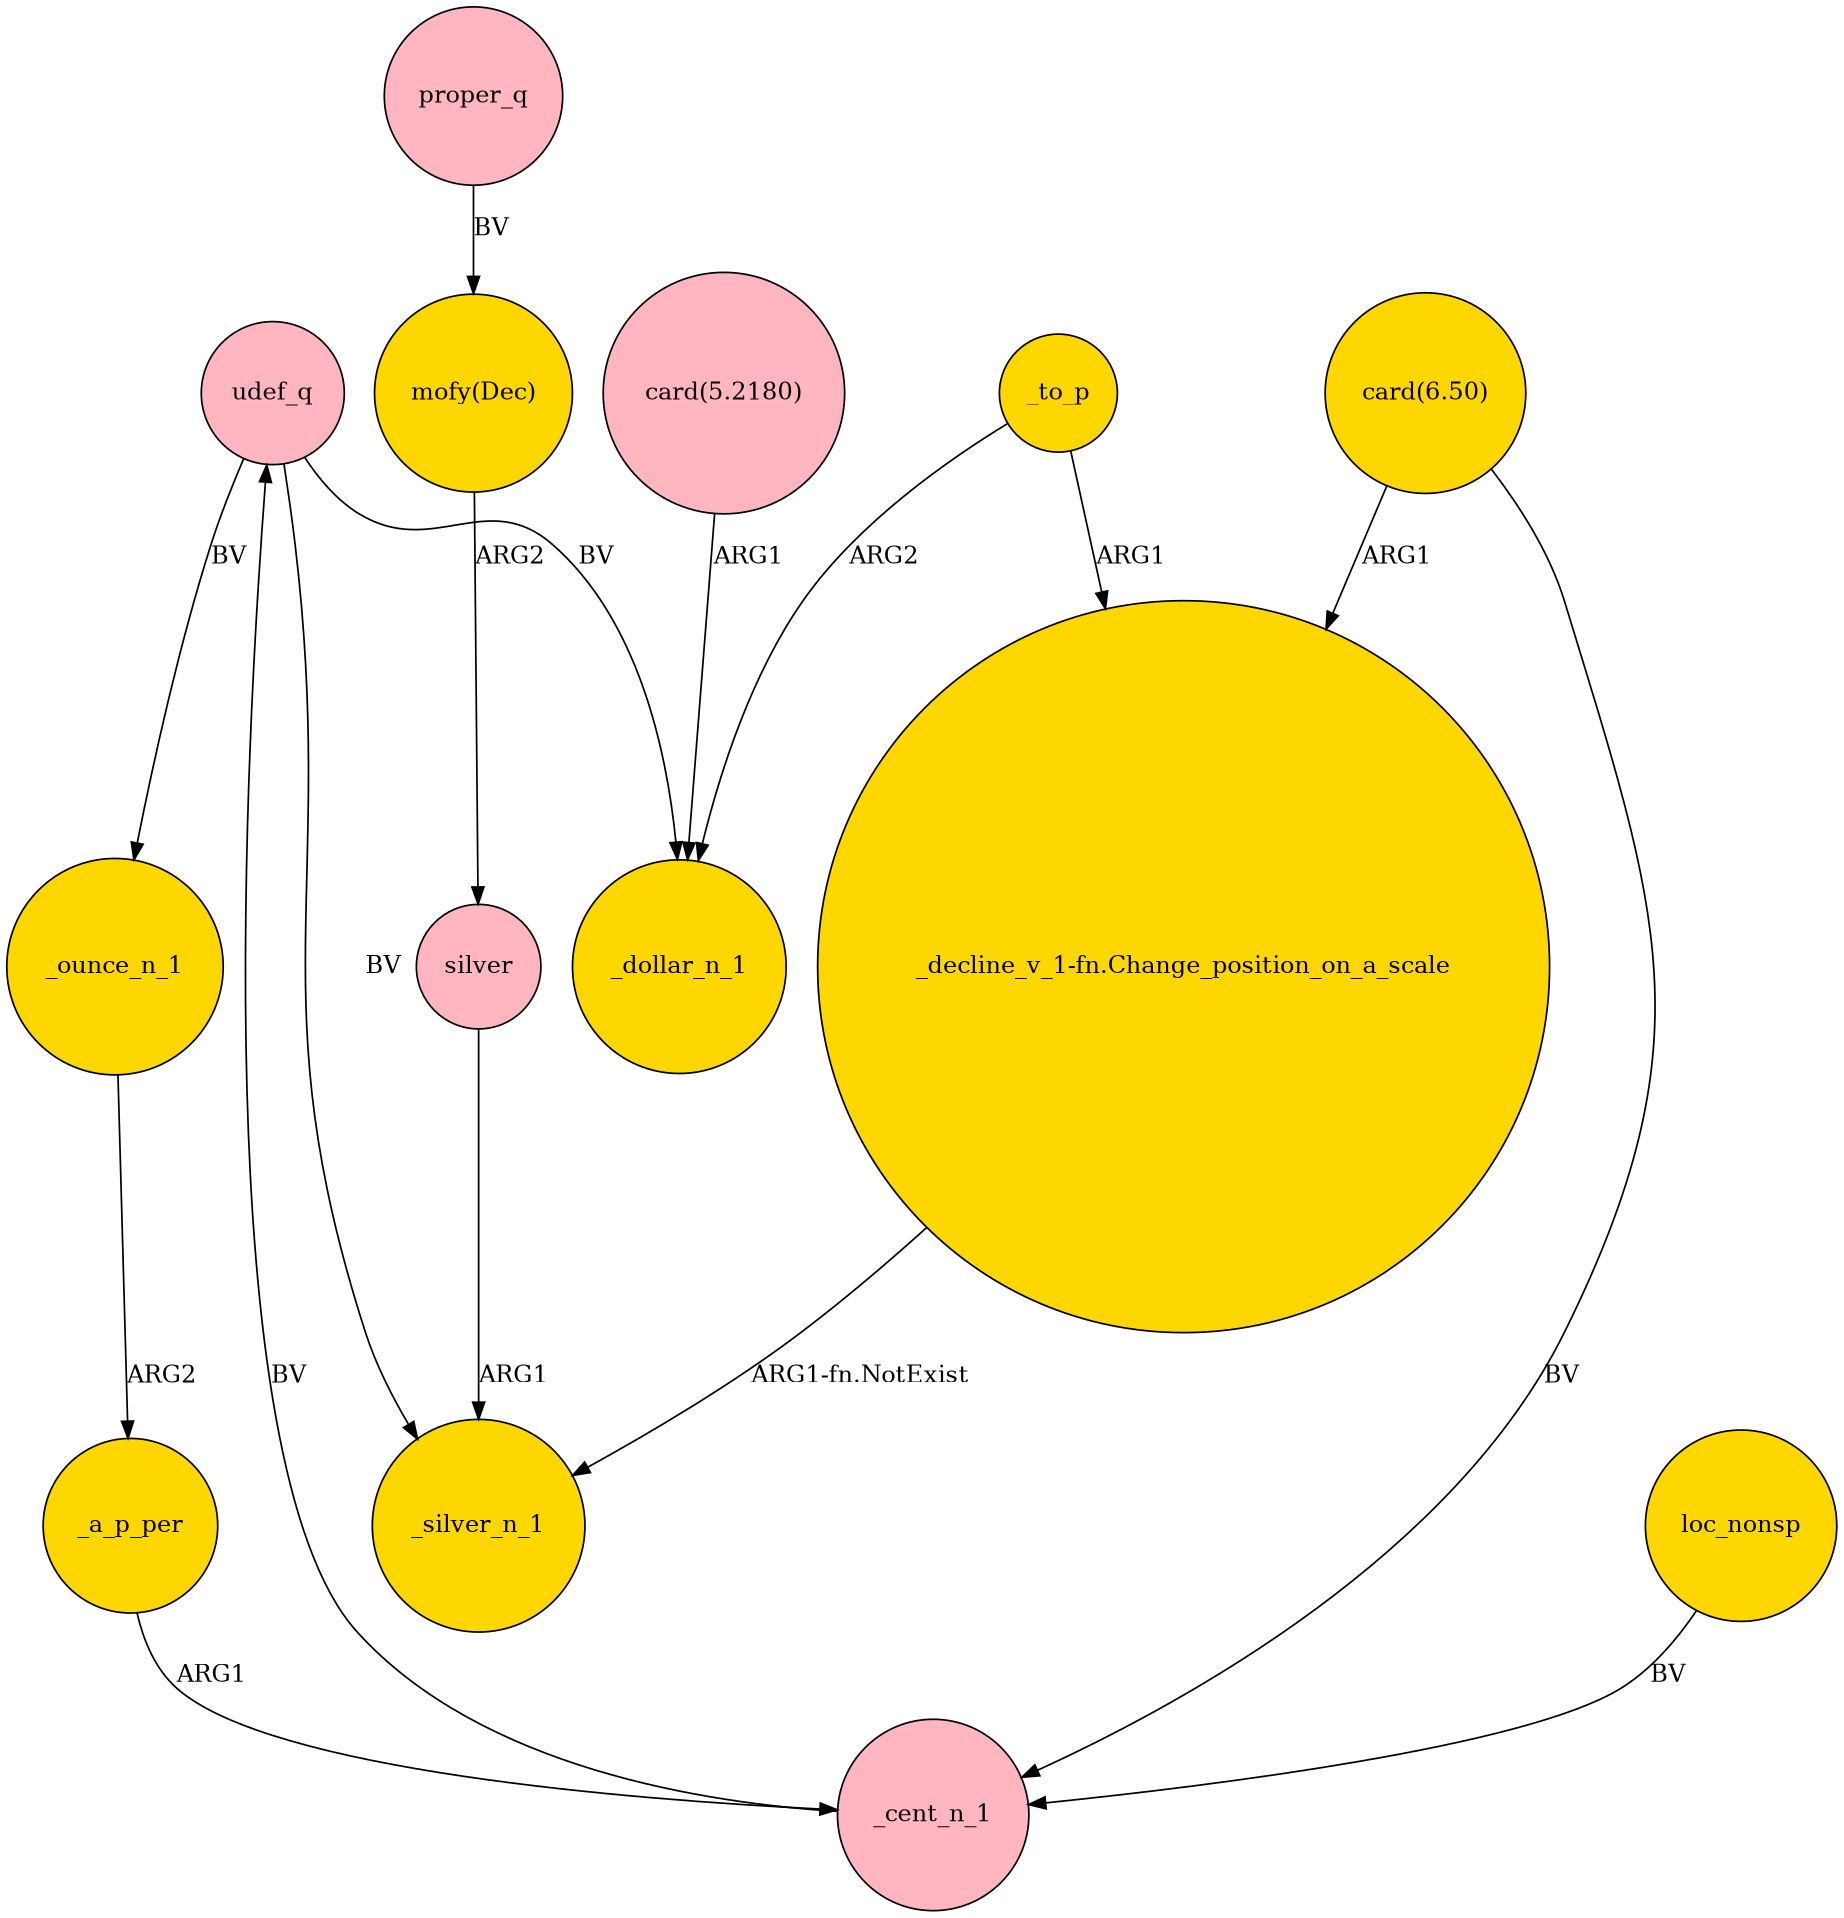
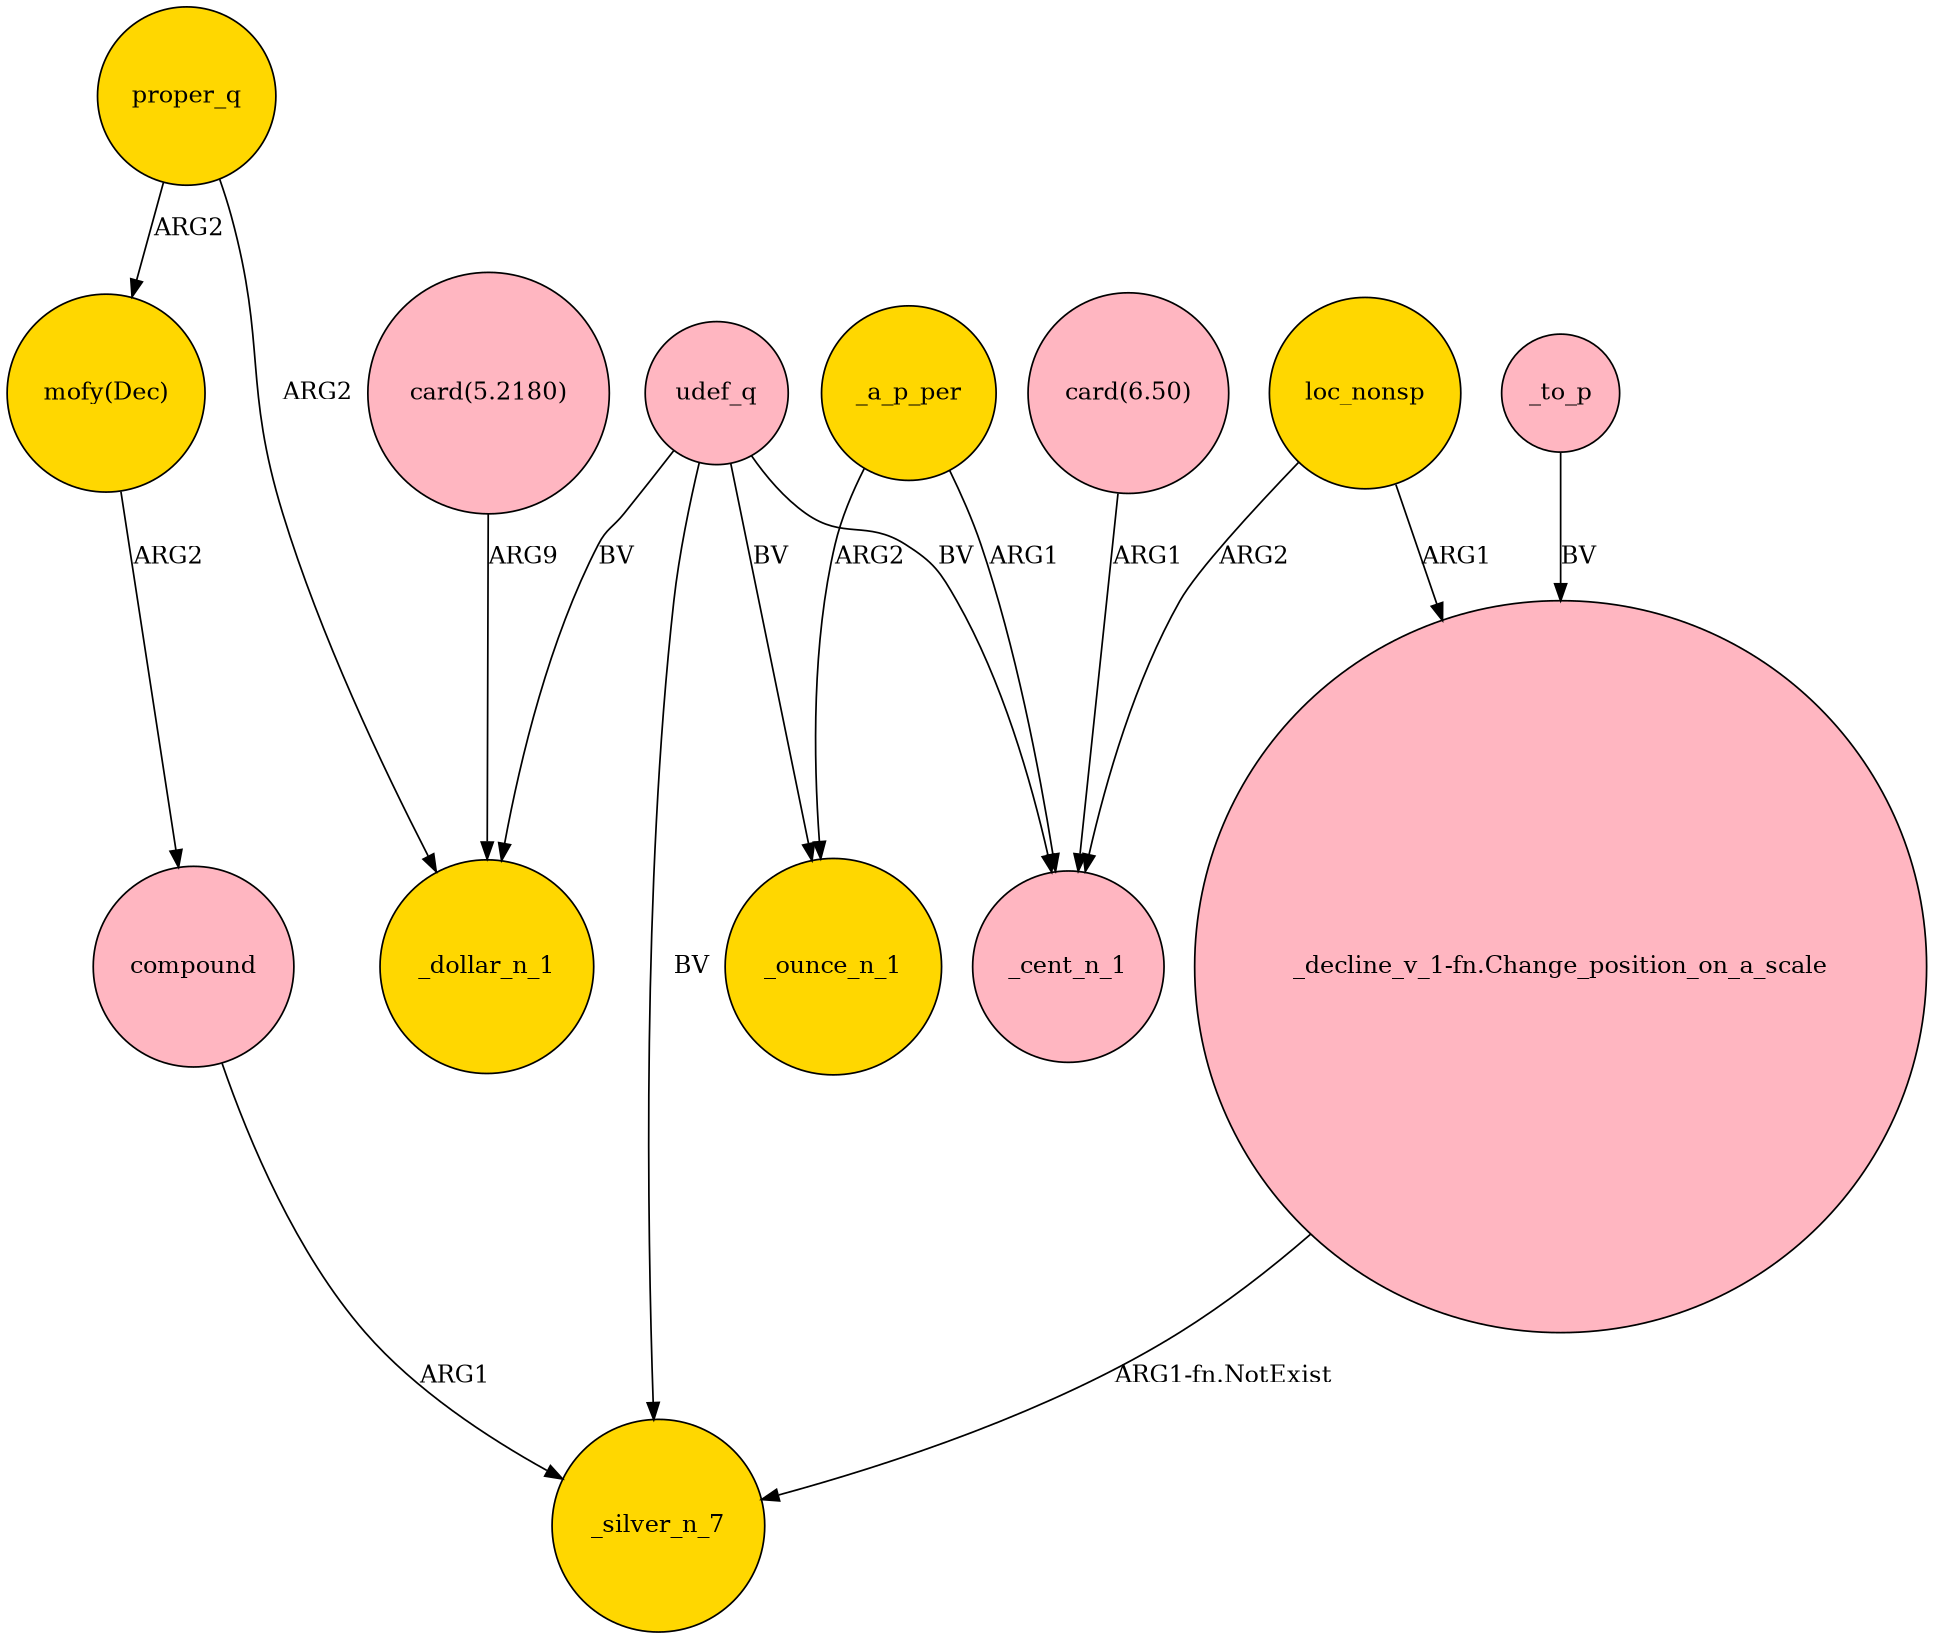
node "proper_q": fillcolor lightpink -> gold
edge "proper_q" -> "mofy(Dec)": label "BV" -> "ARG2"
node "_to_p": fillcolor gold -> lightpink
node "card(6.50)": fillcolor gold -> lightpink
edge "card(6.50)" -> "_decline_v_1-fn.Change_position_on_a_scale": now "loc_nonsp" -> "_decline_v_1-fn.Change_position_on_a_scale"
edge "card(5.2180)" -> "_dollar_n_1": label "ARG1" -> "ARG9"
edge "_to_p" -> "_decline_v_1-fn.Change_position_on_a_scale": label "ARG1" -> "BV"
edge "_to_p" -> "_dollar_n_1": now "proper_q" -> "_dollar_n_1"
node "silver": label "silver" -> "compound"
node "_decline_v_1-fn.Change_position_on_a_scale": fillcolor gold -> lightpink
edge "_ounce_n_1" -> "_a_p_per": reversed
edge "_cent_n_1" -> "udef_q": reversed
edge "card(6.50)" -> "_cent_n_1": label "BV" -> "ARG1"
node "_silver_n_1": label "_silver_n_1" -> "_silver_n_7"
edge "loc_nonsp" -> "_cent_n_1": label "BV" -> "ARG2"
